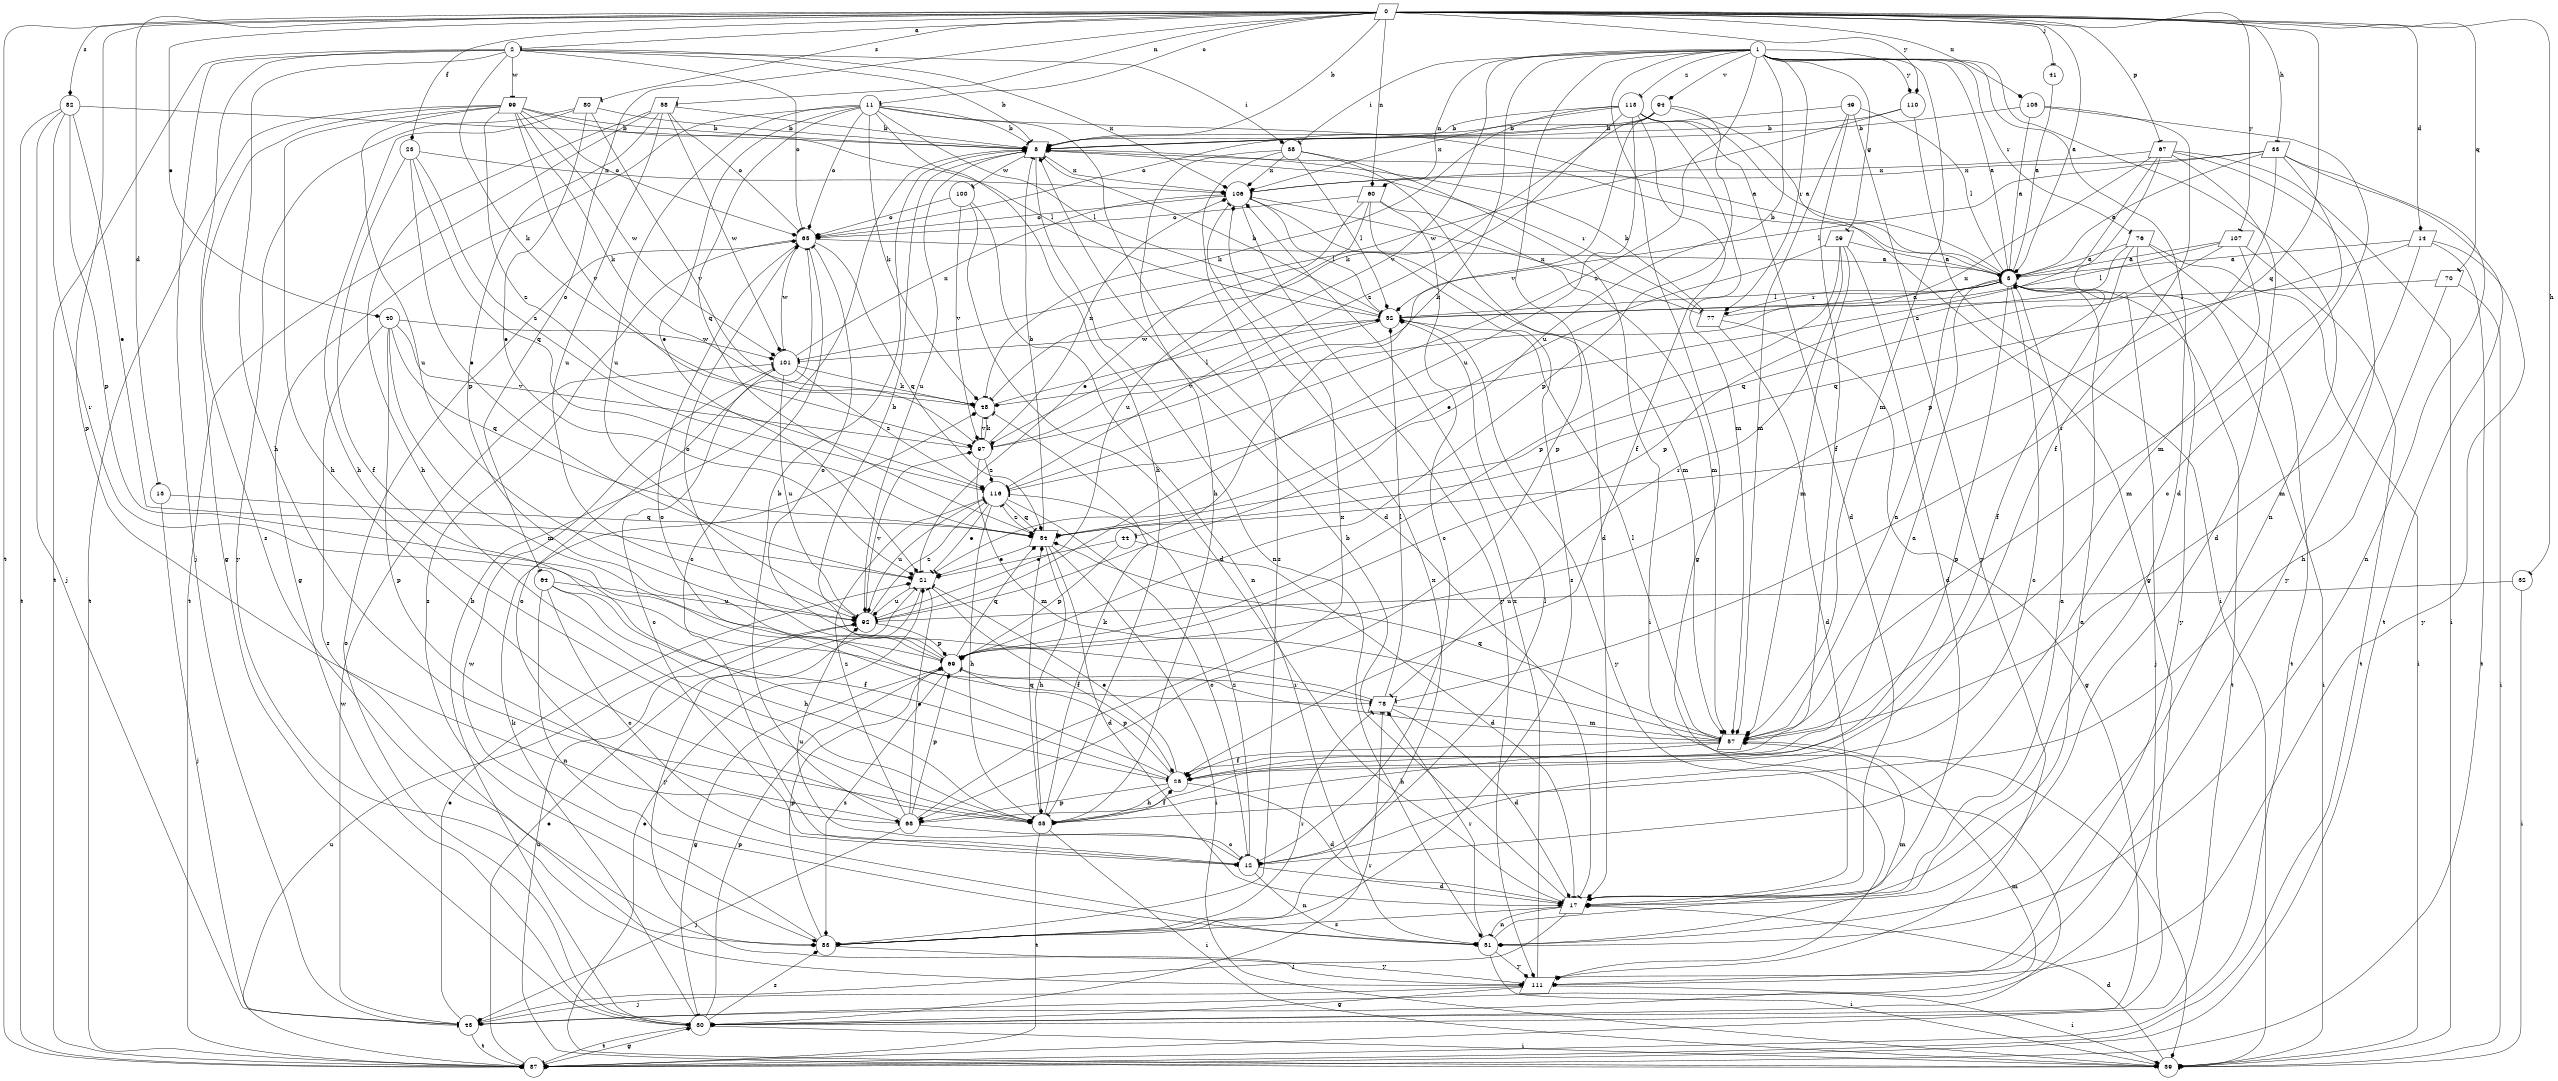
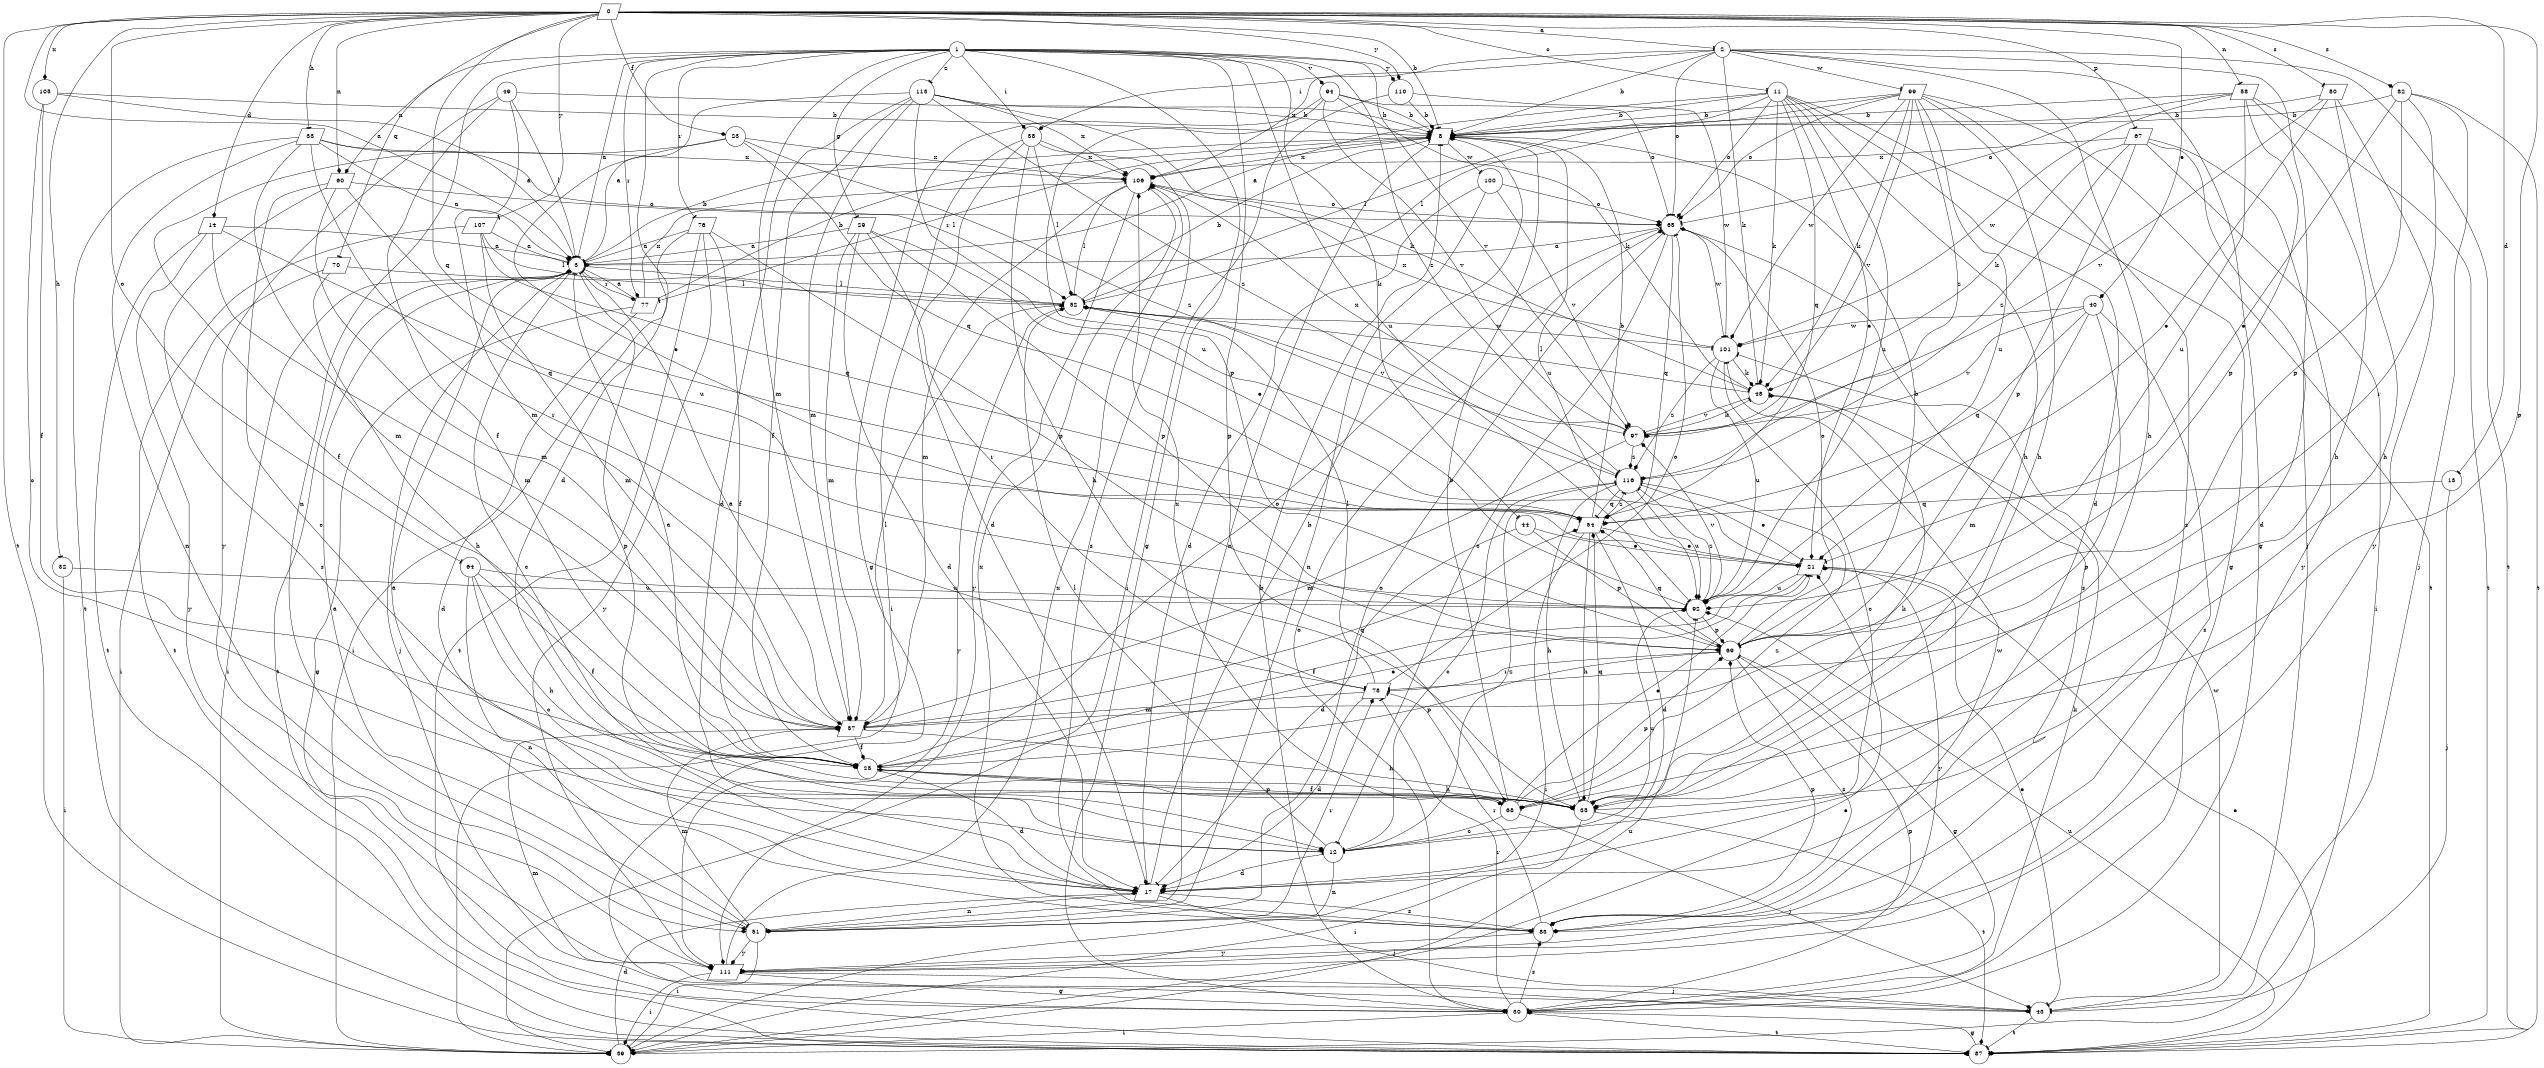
edge "1" -> "38": arrowhead tee -> diamond
node "41": removed
edge "67" -> "48": label "x" -> "k"
edge "60" -> "21": removed, label "e"
